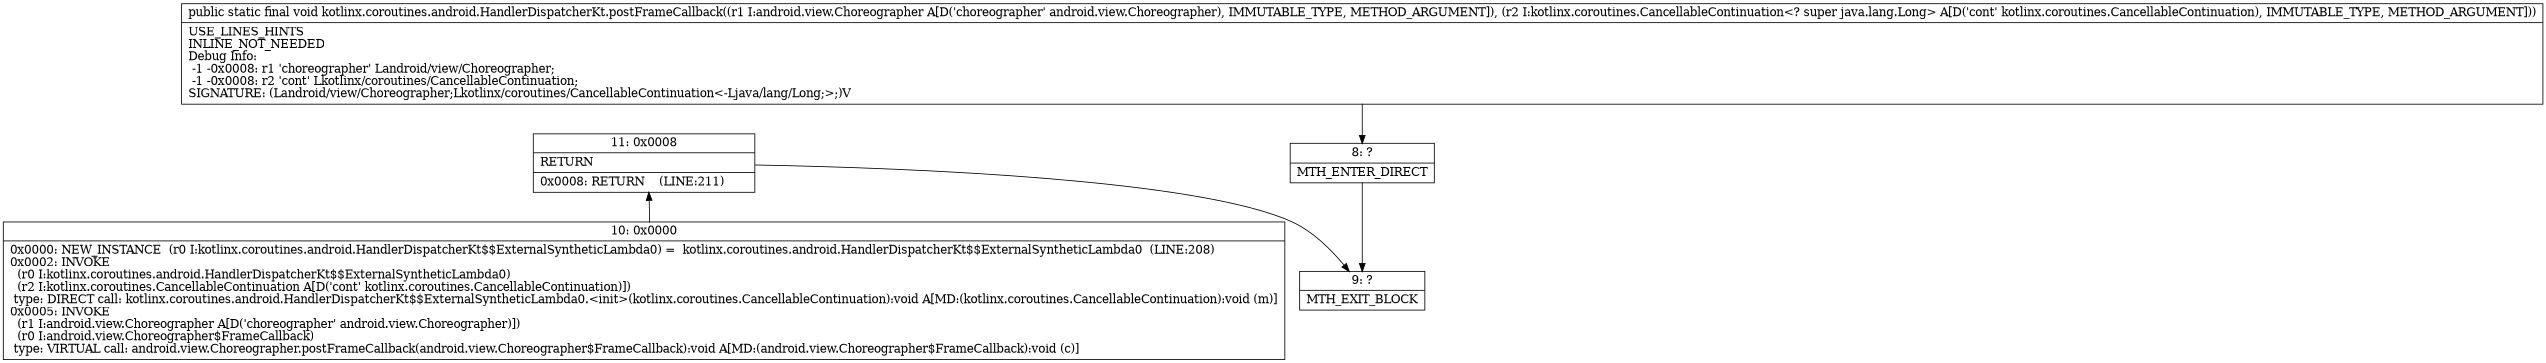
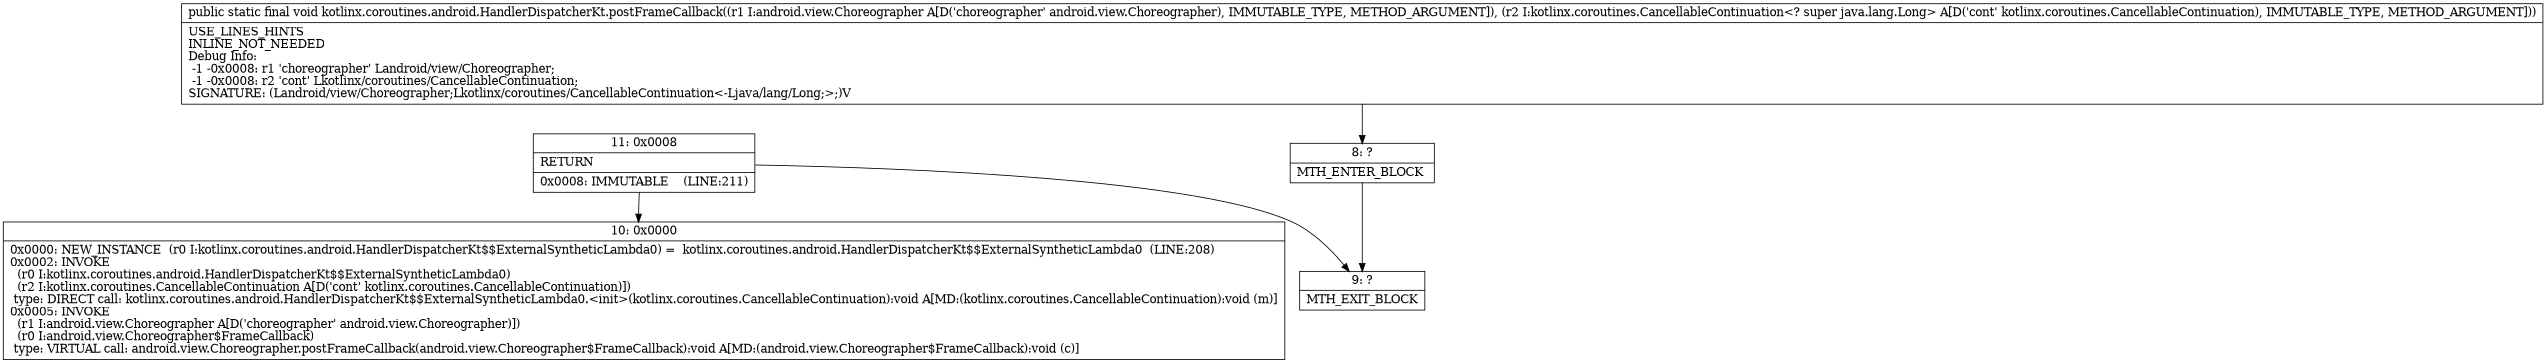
node "8: ?": text "MTH_ENTER_DIRECT" -> "MTH_ENTER_BLOCK"
node "11: 0x0008": text "0x0008: RETURN    (LINE:211)" -> "0x0008: IMMUTABLE    (LINE:211)"
edge "10: 0x0000" -> "11: 0x0008": reversed
